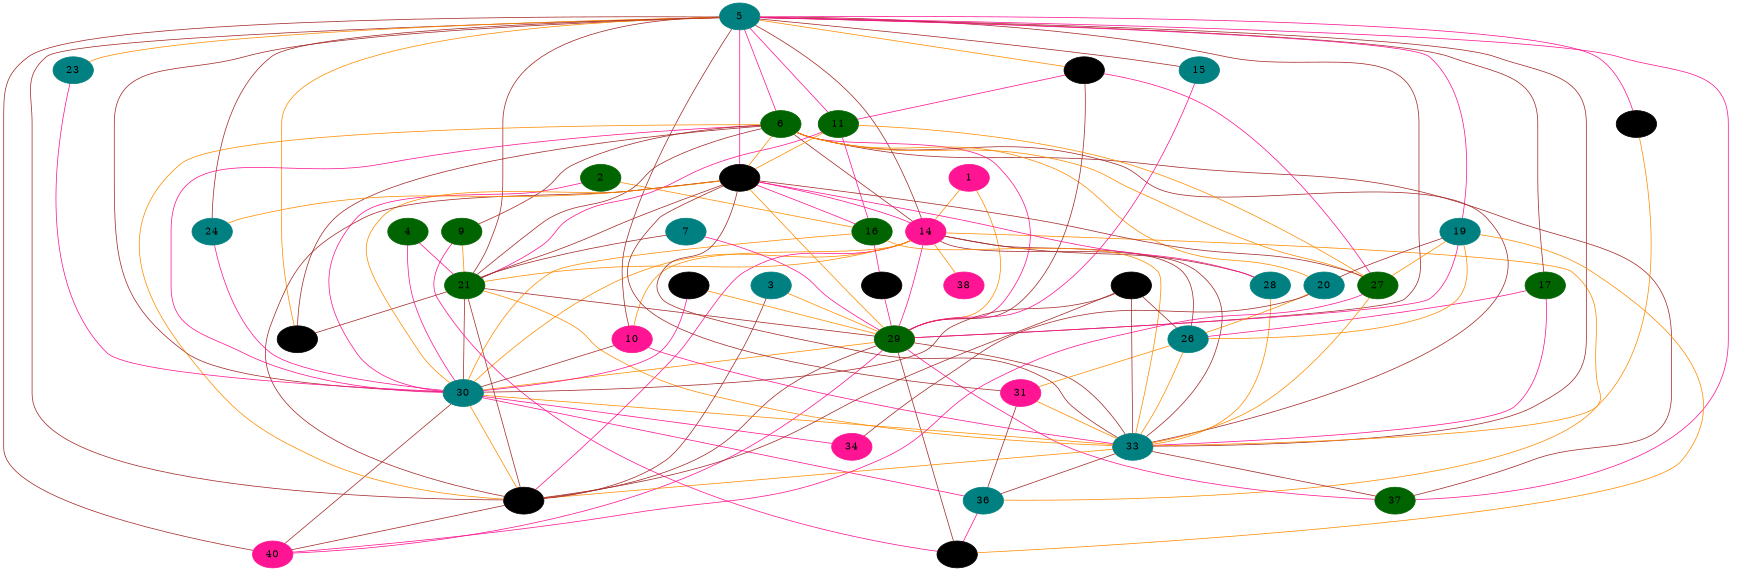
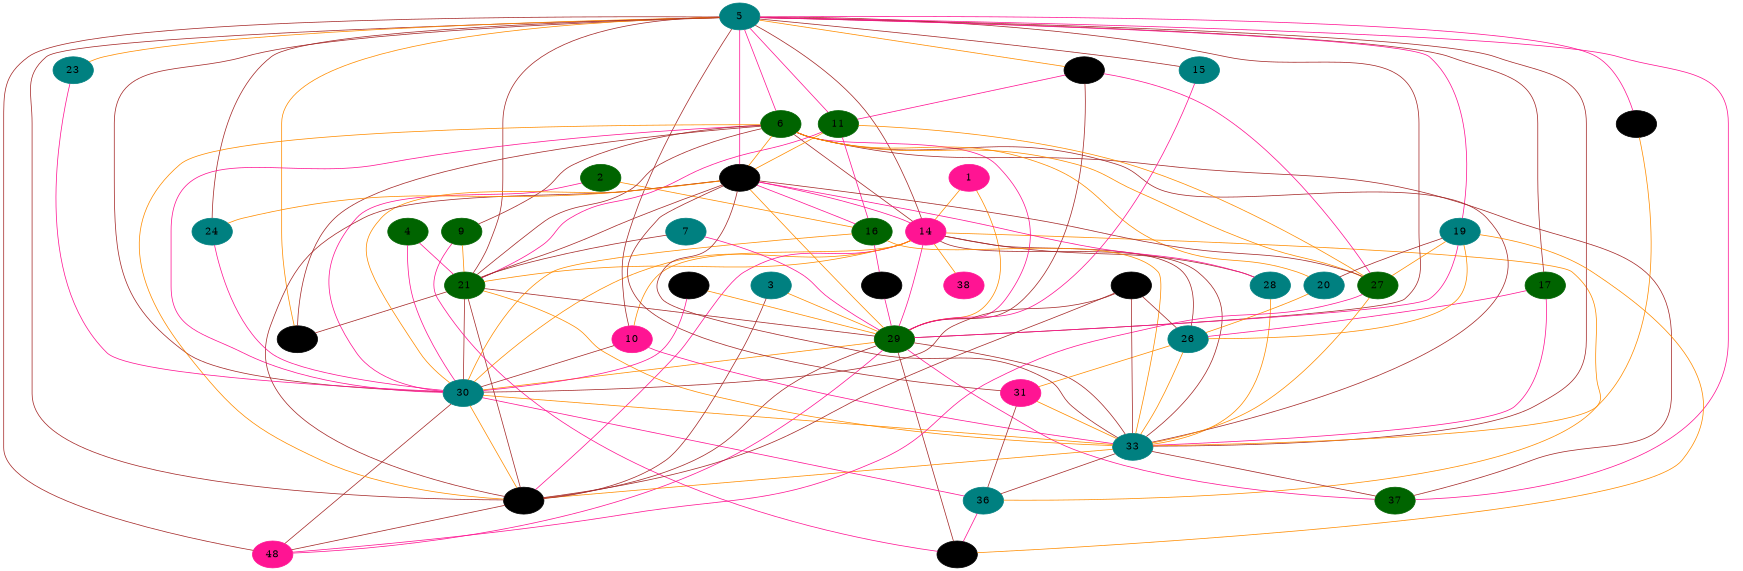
node "34": removed
node "40": label "40" -> "48"
